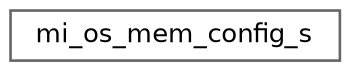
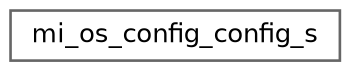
node "mi_os_mem_config_s": label "mi_os_mem_config_s" -> "mi_os_config_config_s"
